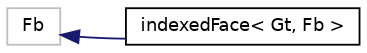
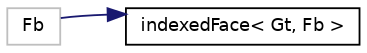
edge "indexedFace< Gt, Fb >" -> "Fb": reversed
